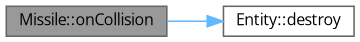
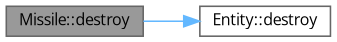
node "Missile::onCollision": label "Missile::onCollision" -> "Missile::destroy"
